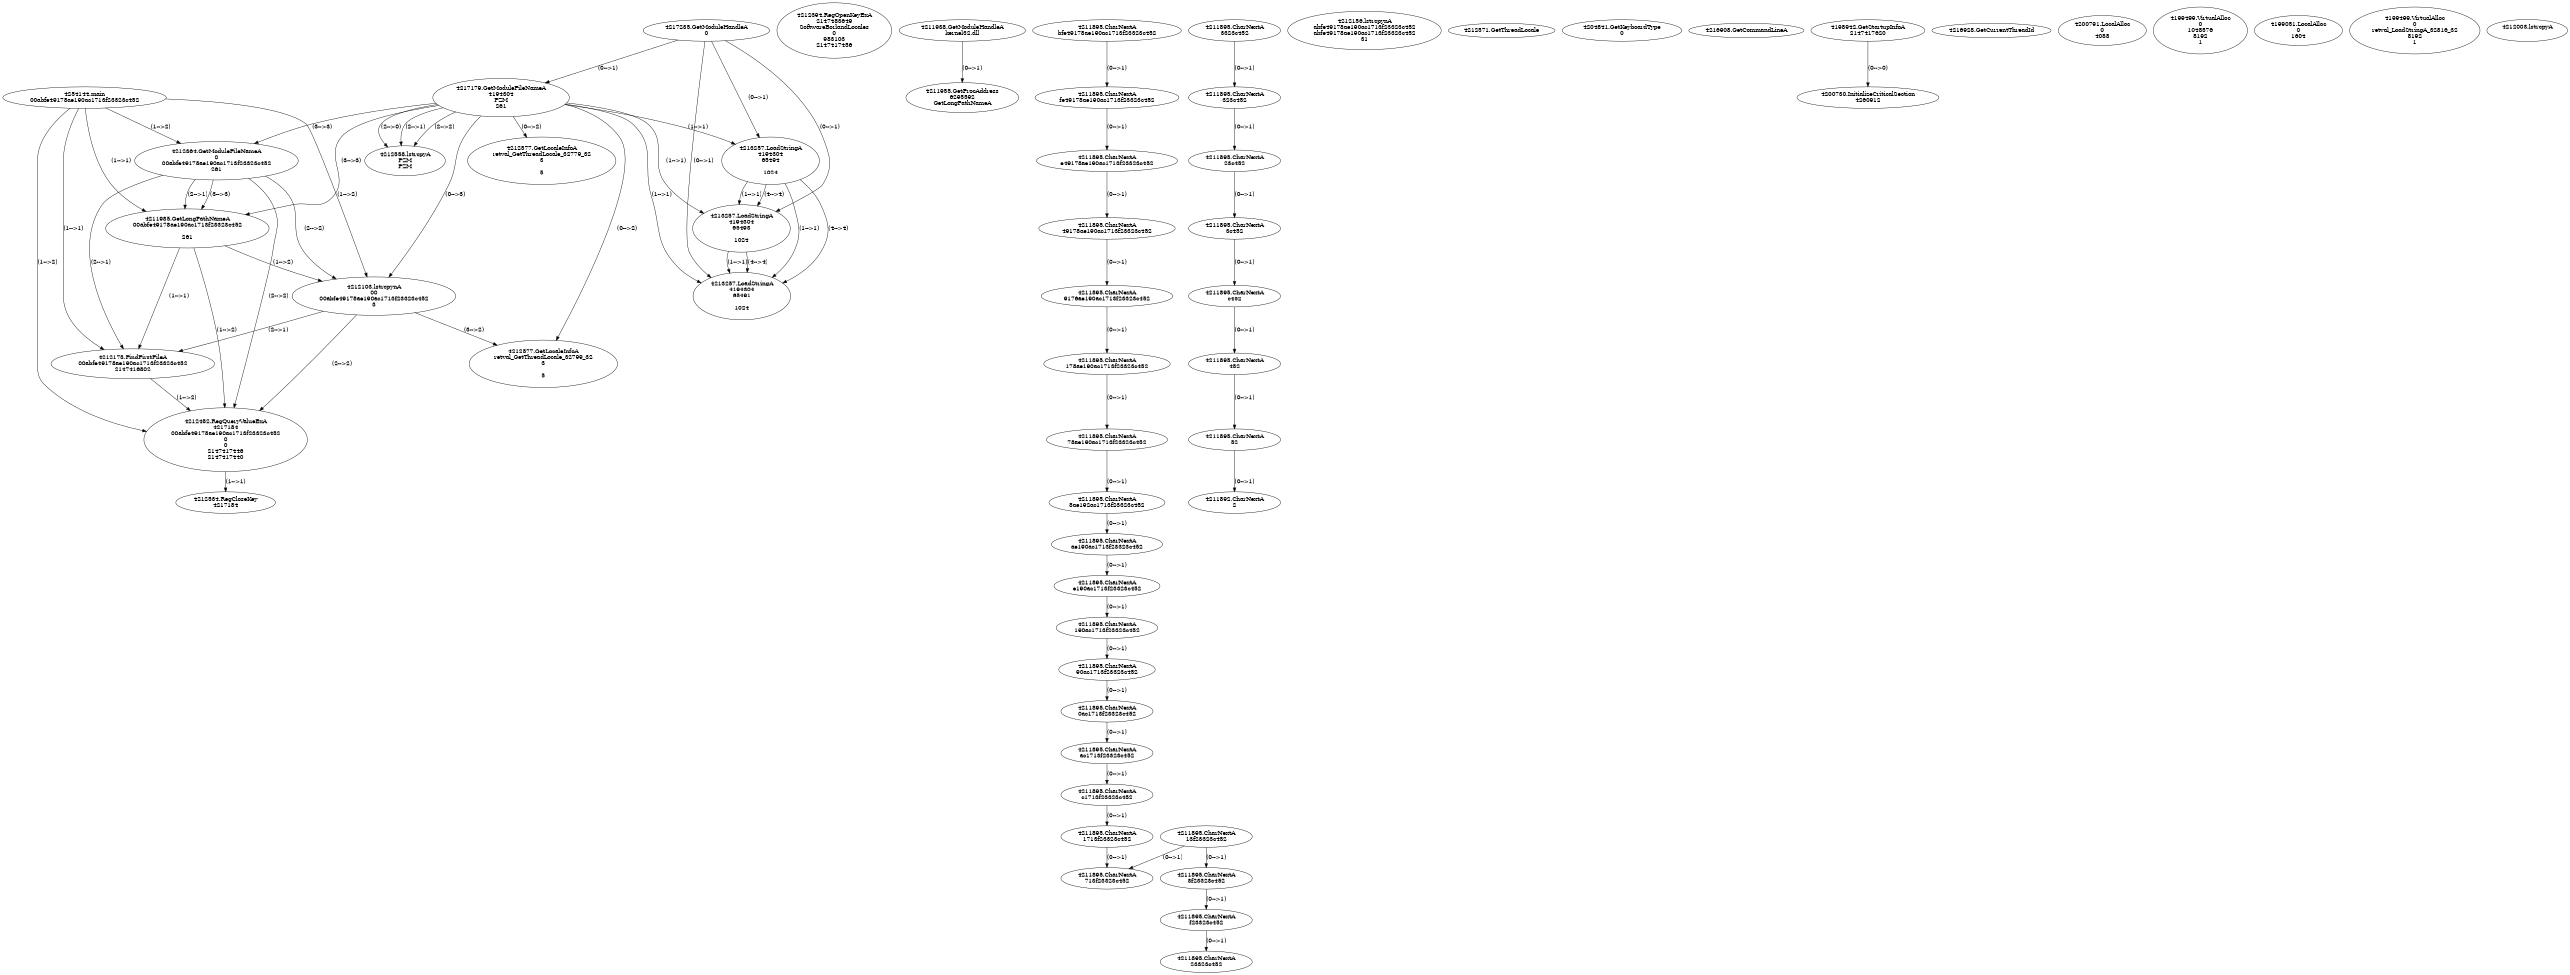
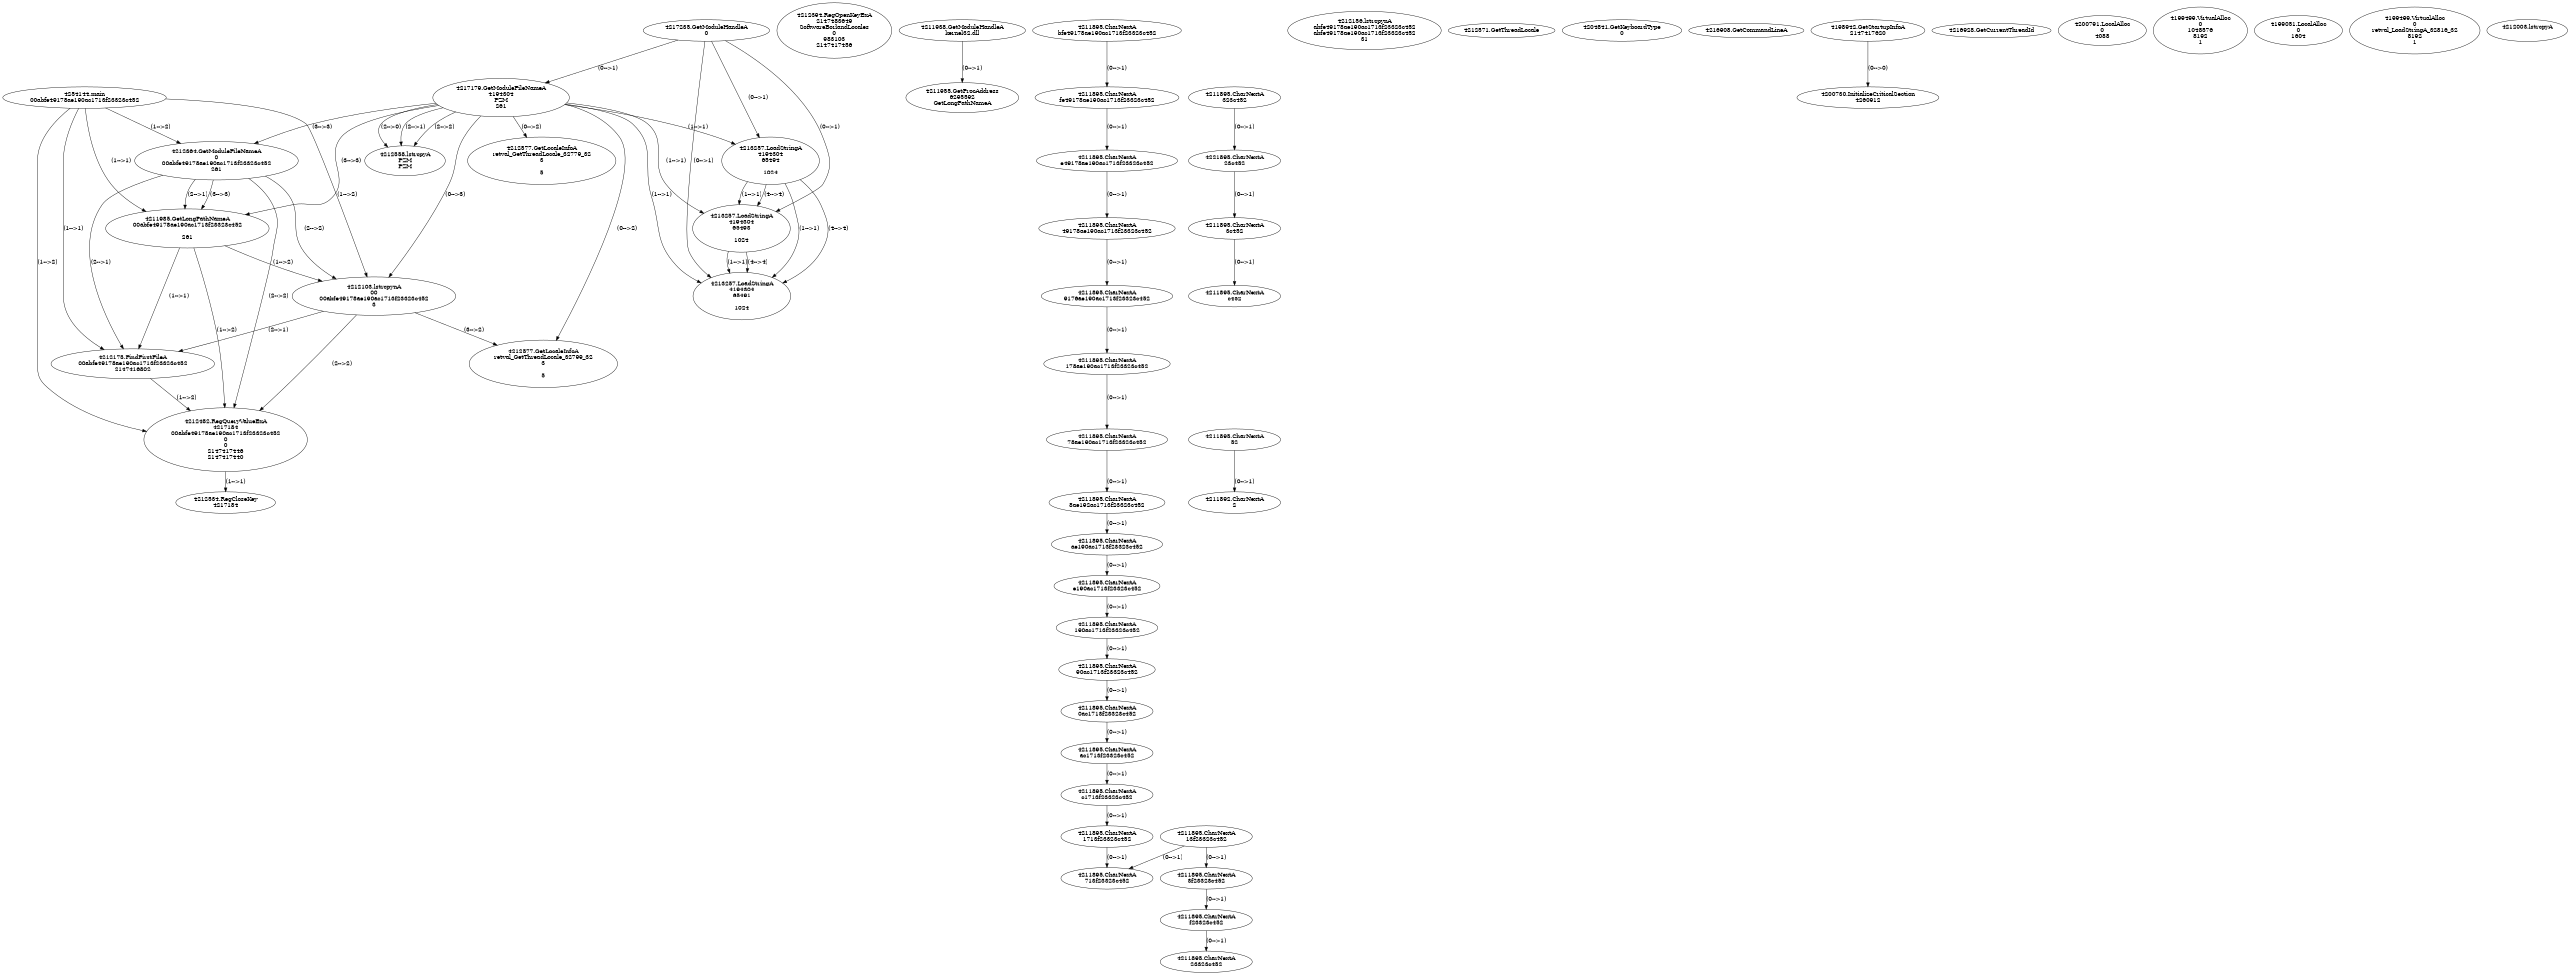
node "4211895.CharNextA 3323c452": removed
node "4211895.CharNextA 23c452": label "4211895.CharNextA 23c452" -> "4221895.CharNextA 23c452"
node "4211895.CharNextA 452": removed
